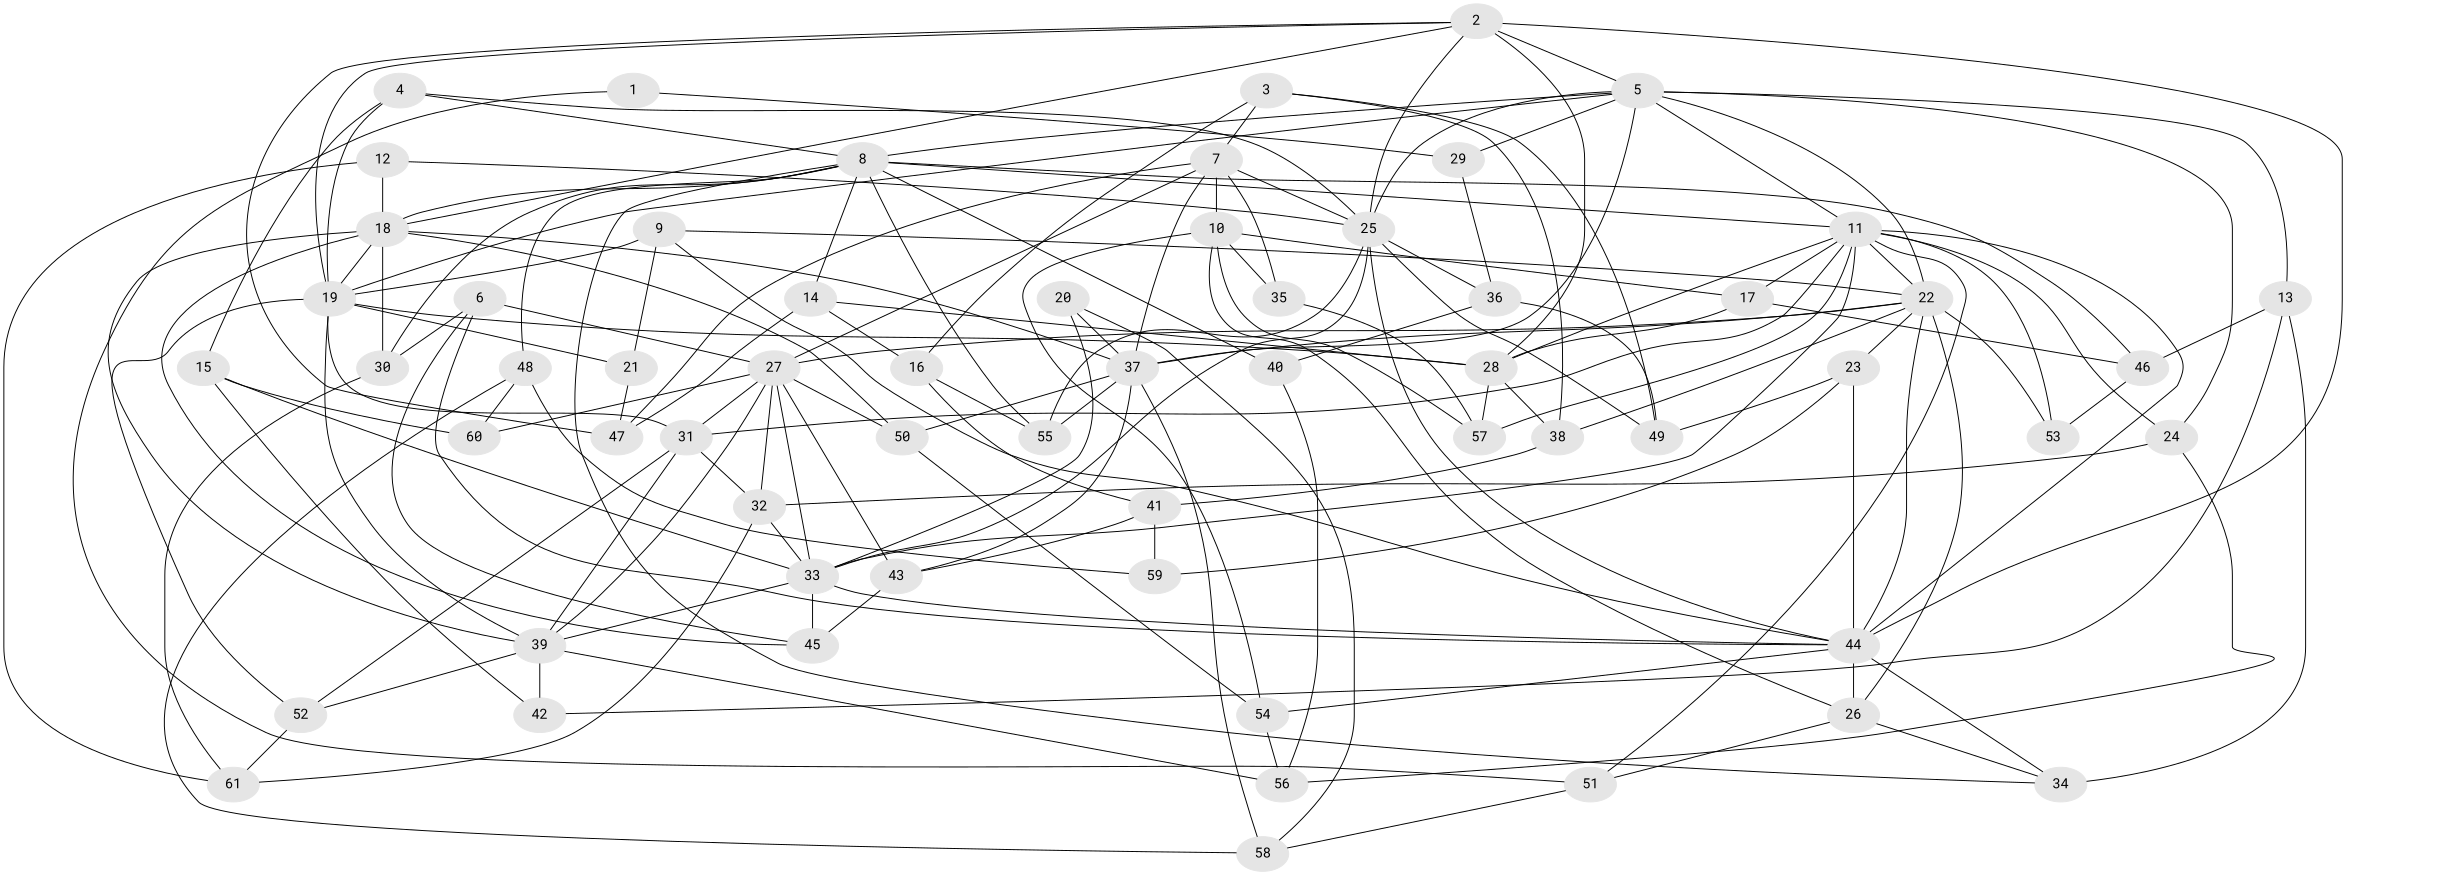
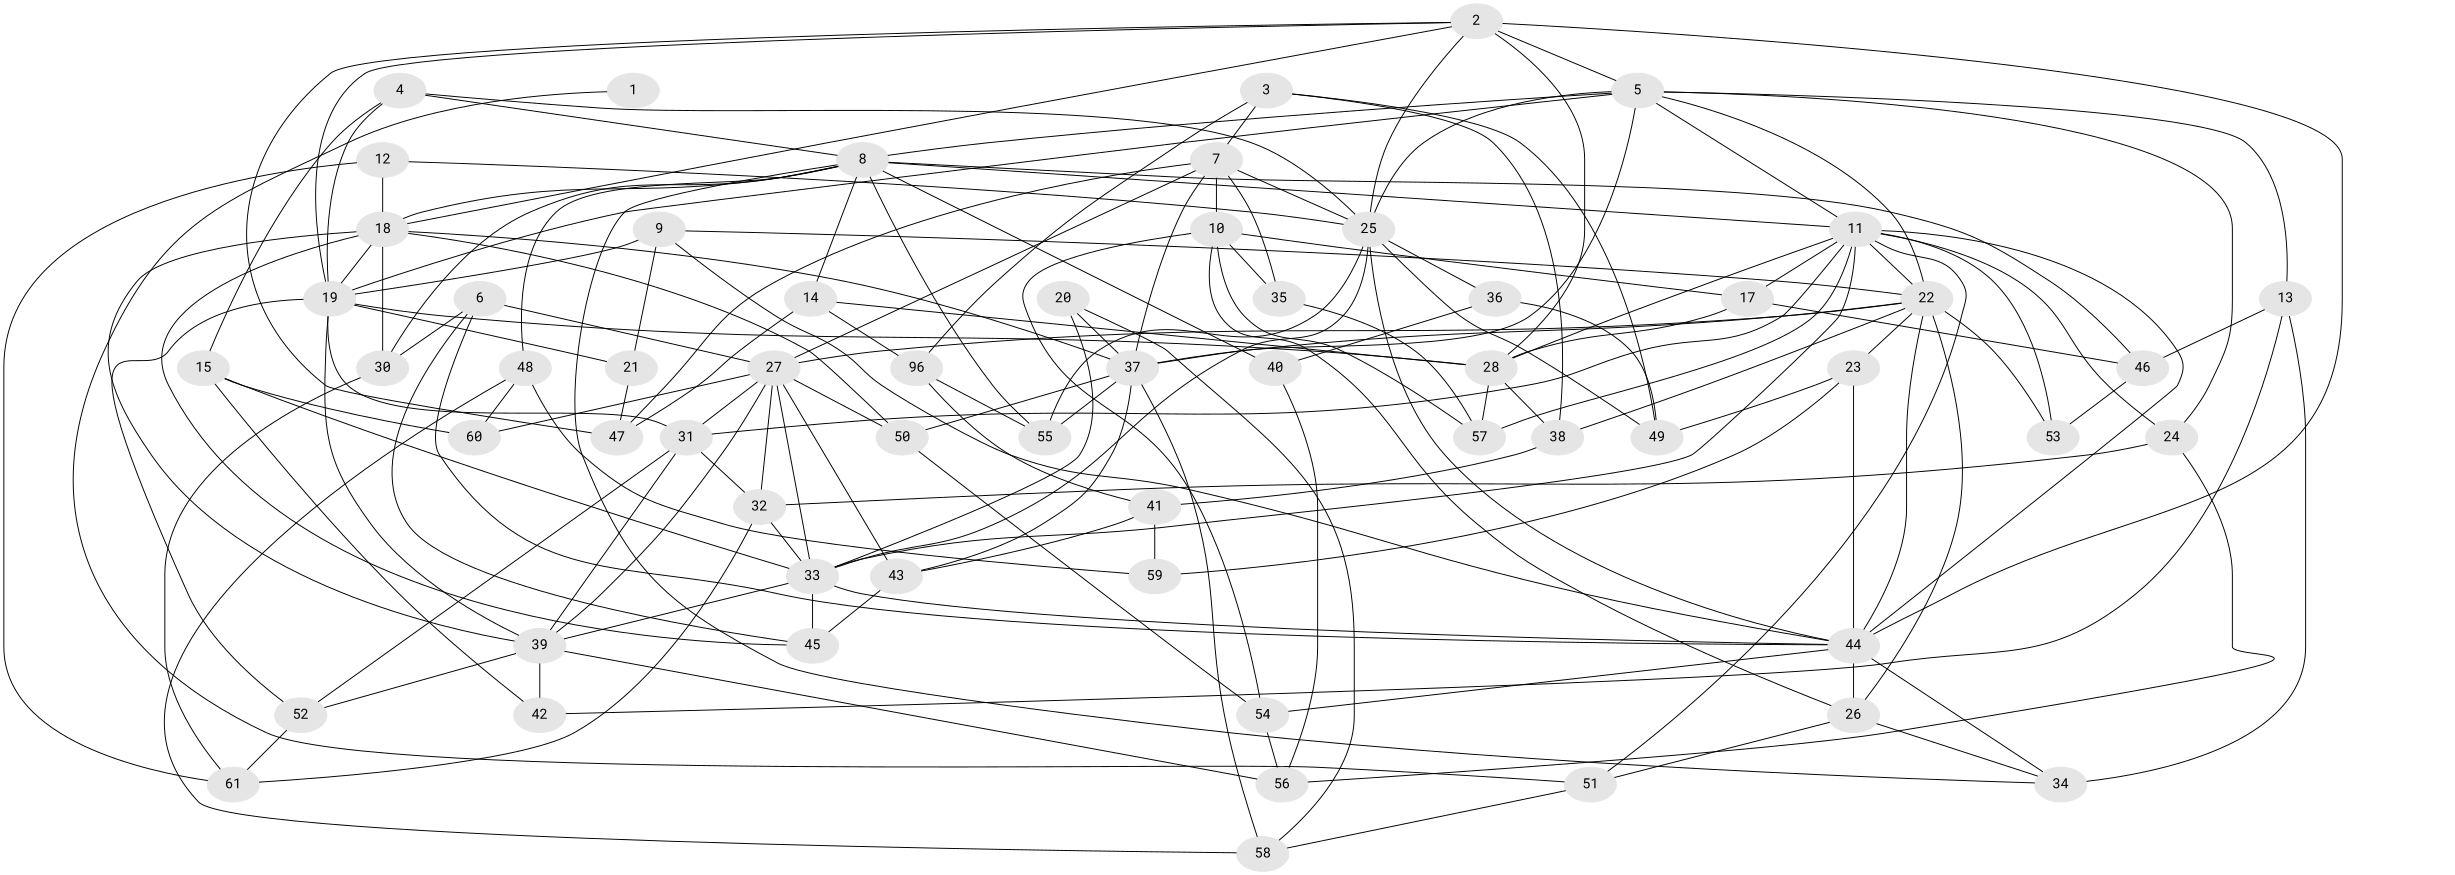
node "29": removed
node "16": label "16" -> "96"
